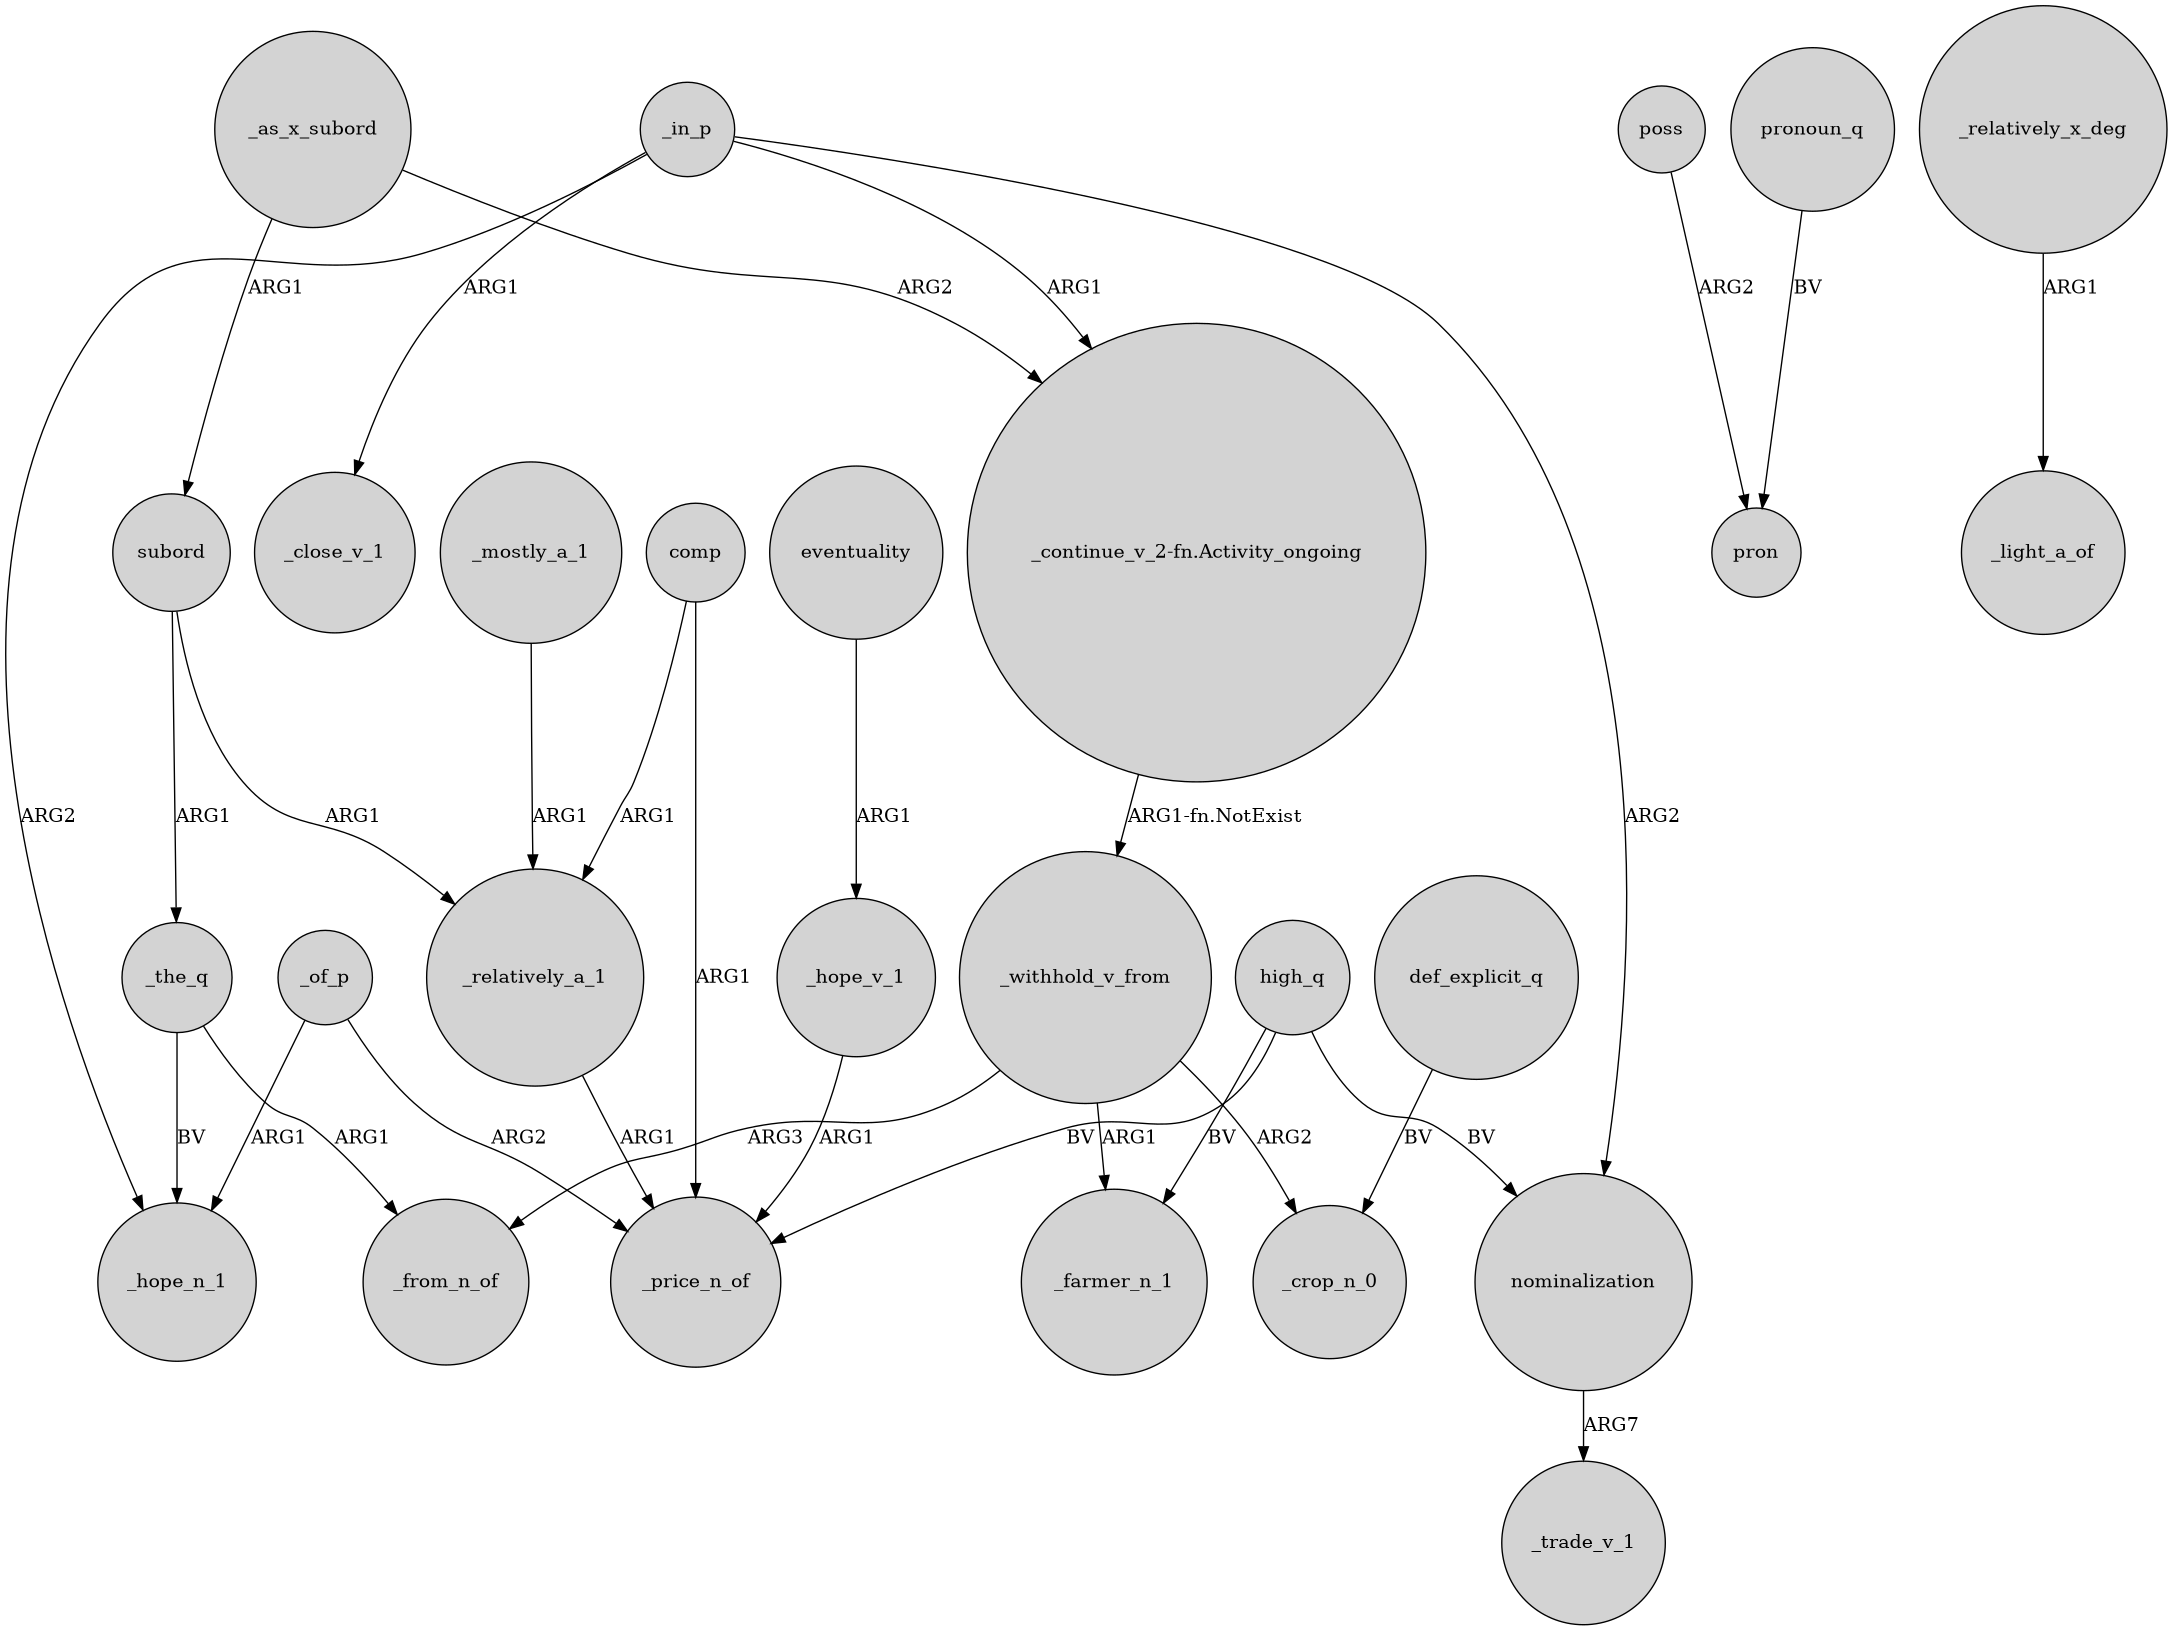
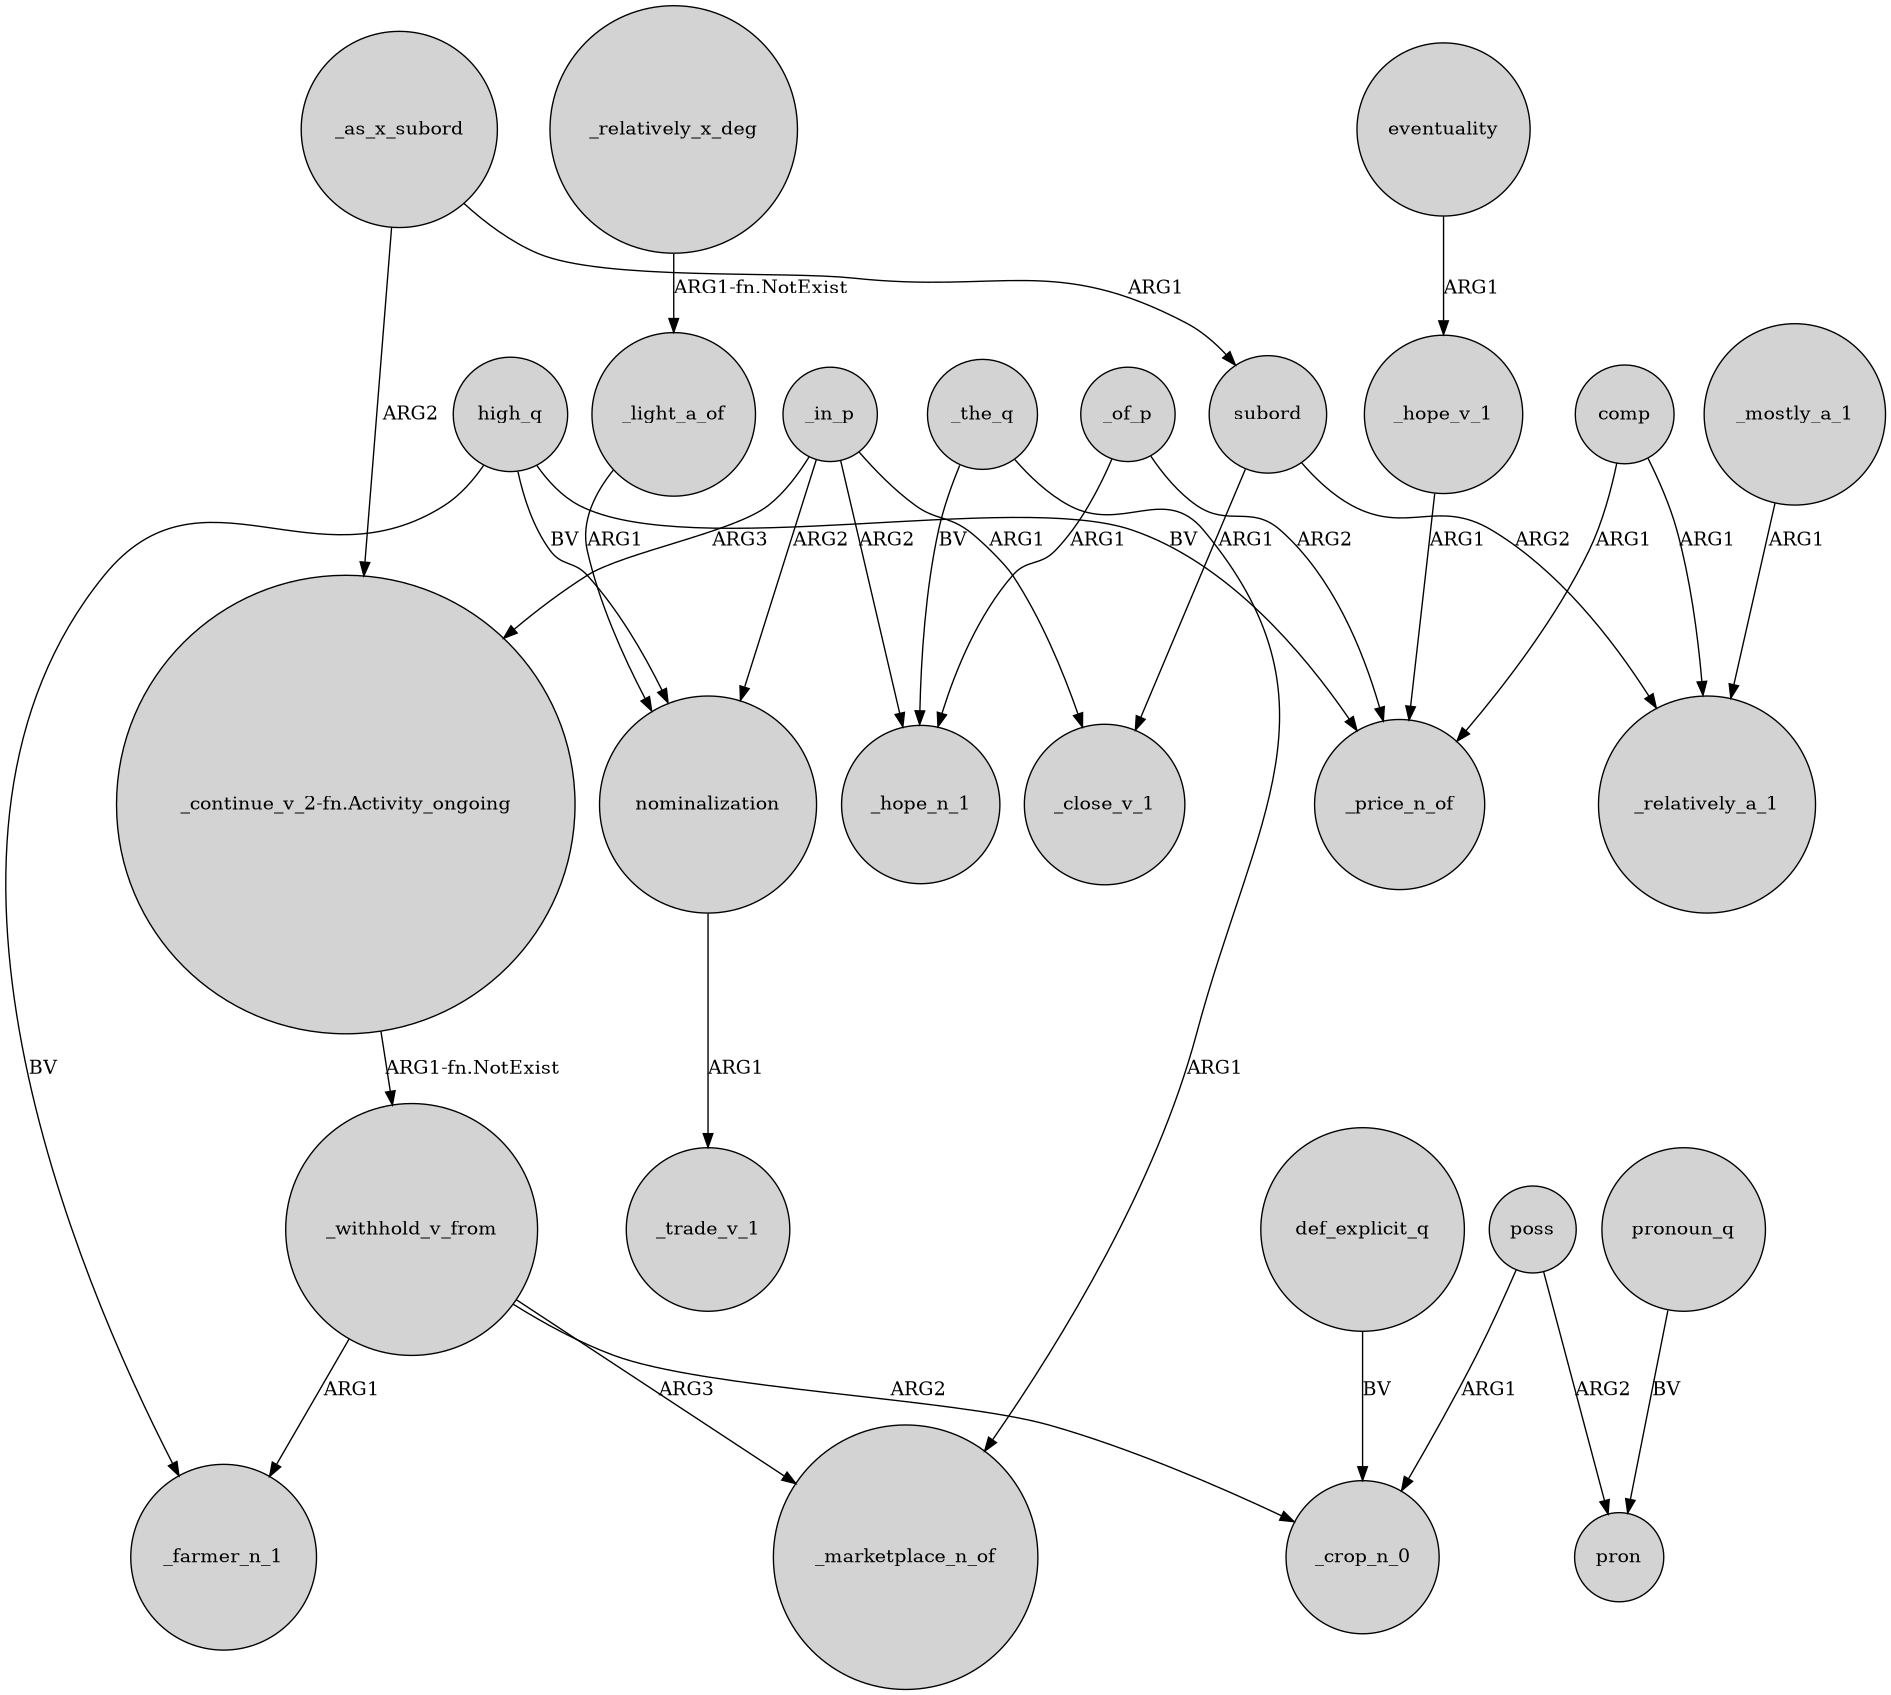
edge "_in_p" -> "_continue_v_2-fn.Activity_ongoing": label "ARG1" -> "ARG3"
edge "_relatively_x_deg" -> "_light_a_of": label "ARG1" -> "ARG1-fn.NotExist"
edge "_light_a_of" -> "nominalization": added, label "ARG1"
edge "subord" -> "_the_q": now "subord" -> "_close_v_1"
edge "subord" -> "_relatively_a_1": label "ARG1" -> "ARG2"
edge "_relatively_a_1" -> "_price_n_of": removed, label "ARG1"
node "_from_n_of": label "_from_n_of" -> "_marketplace_n_of"
edge "poss" -> "_crop_n_0": added, label "ARG1"
edge "nominalization" -> "_trade_v_1": label "ARG7" -> "ARG1"
